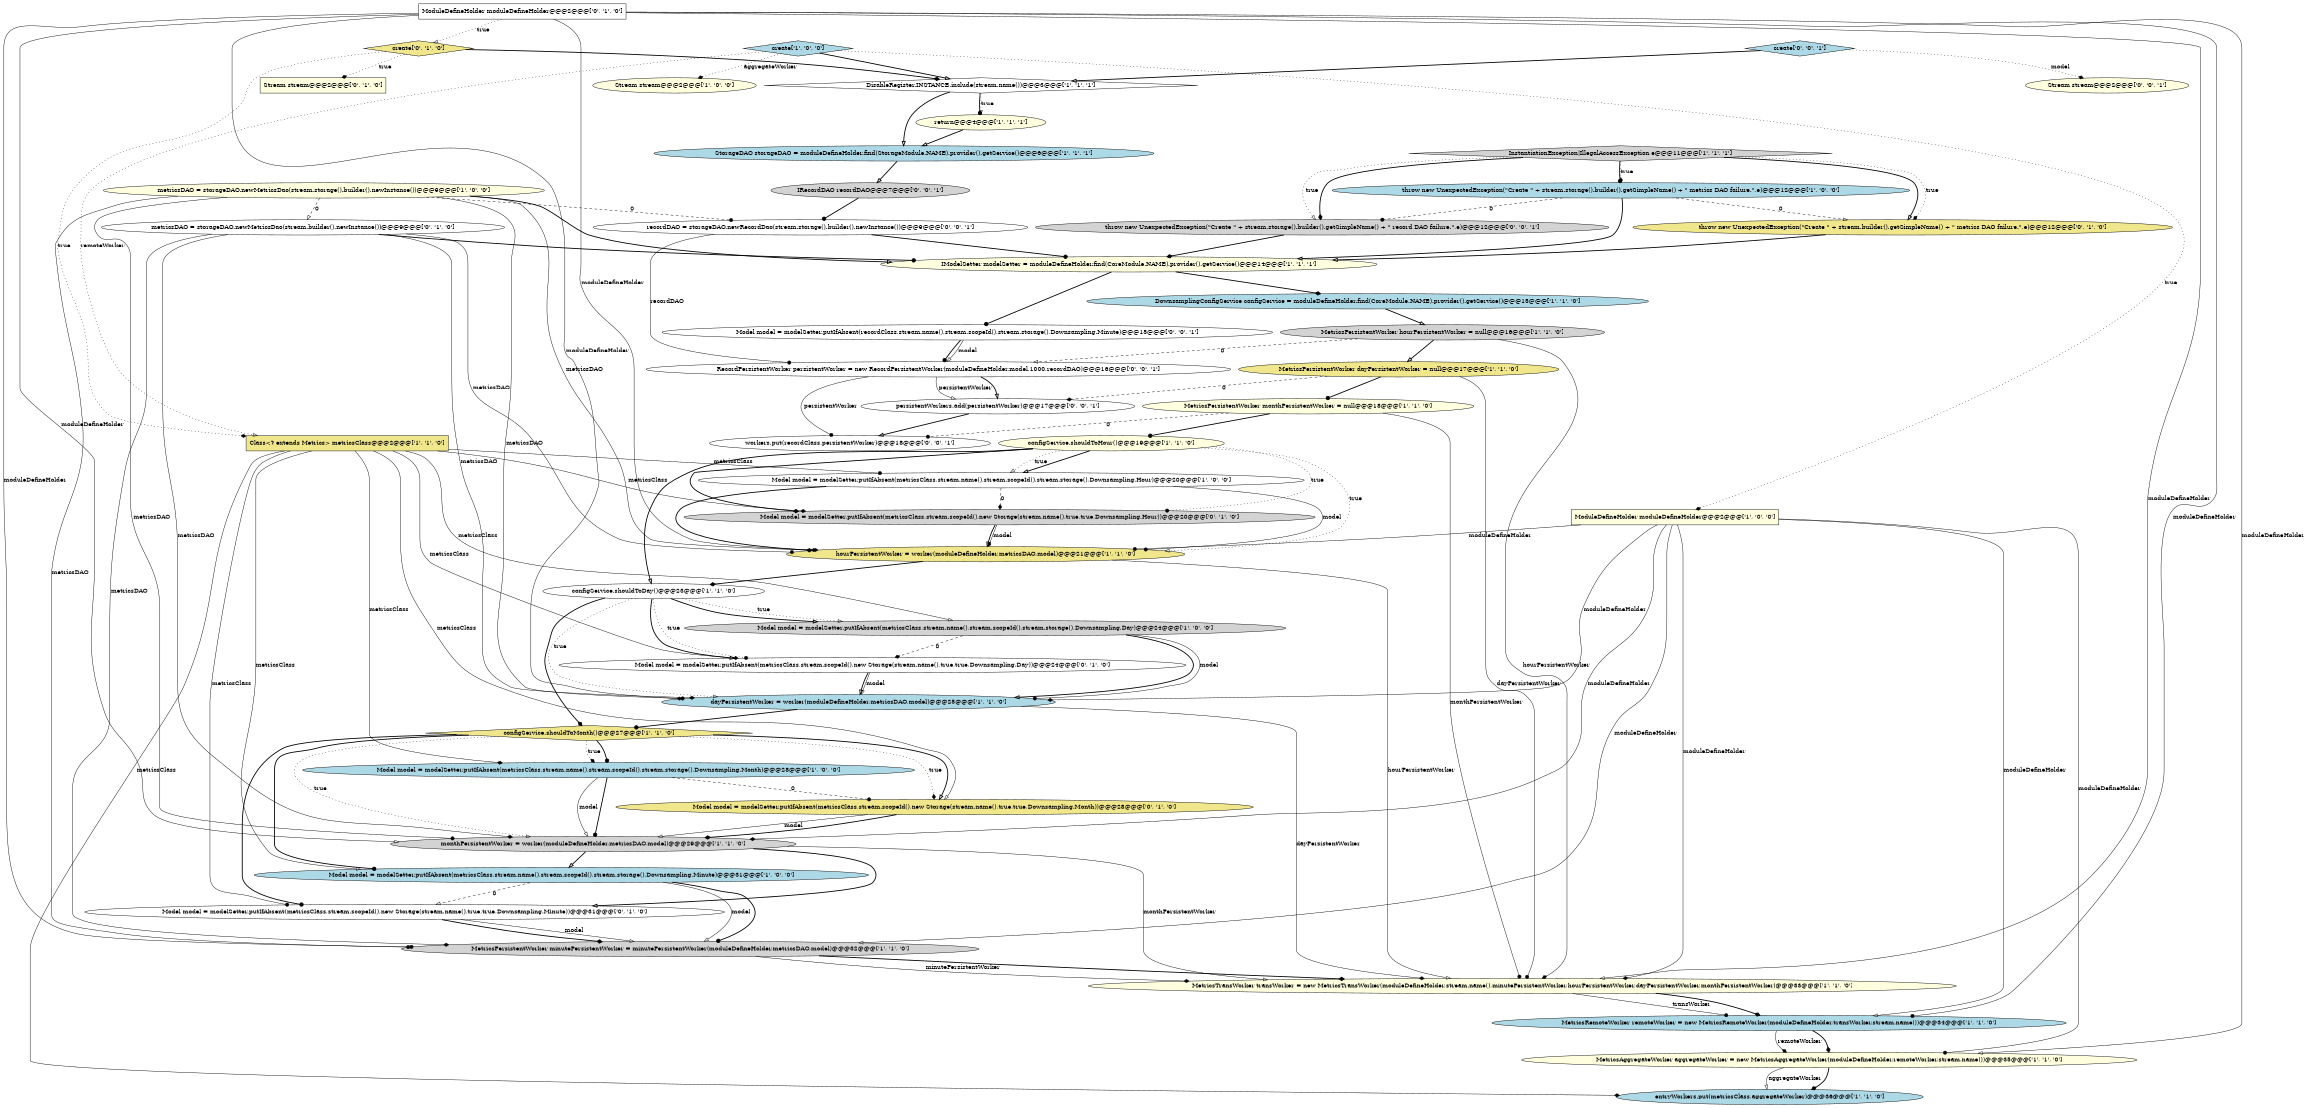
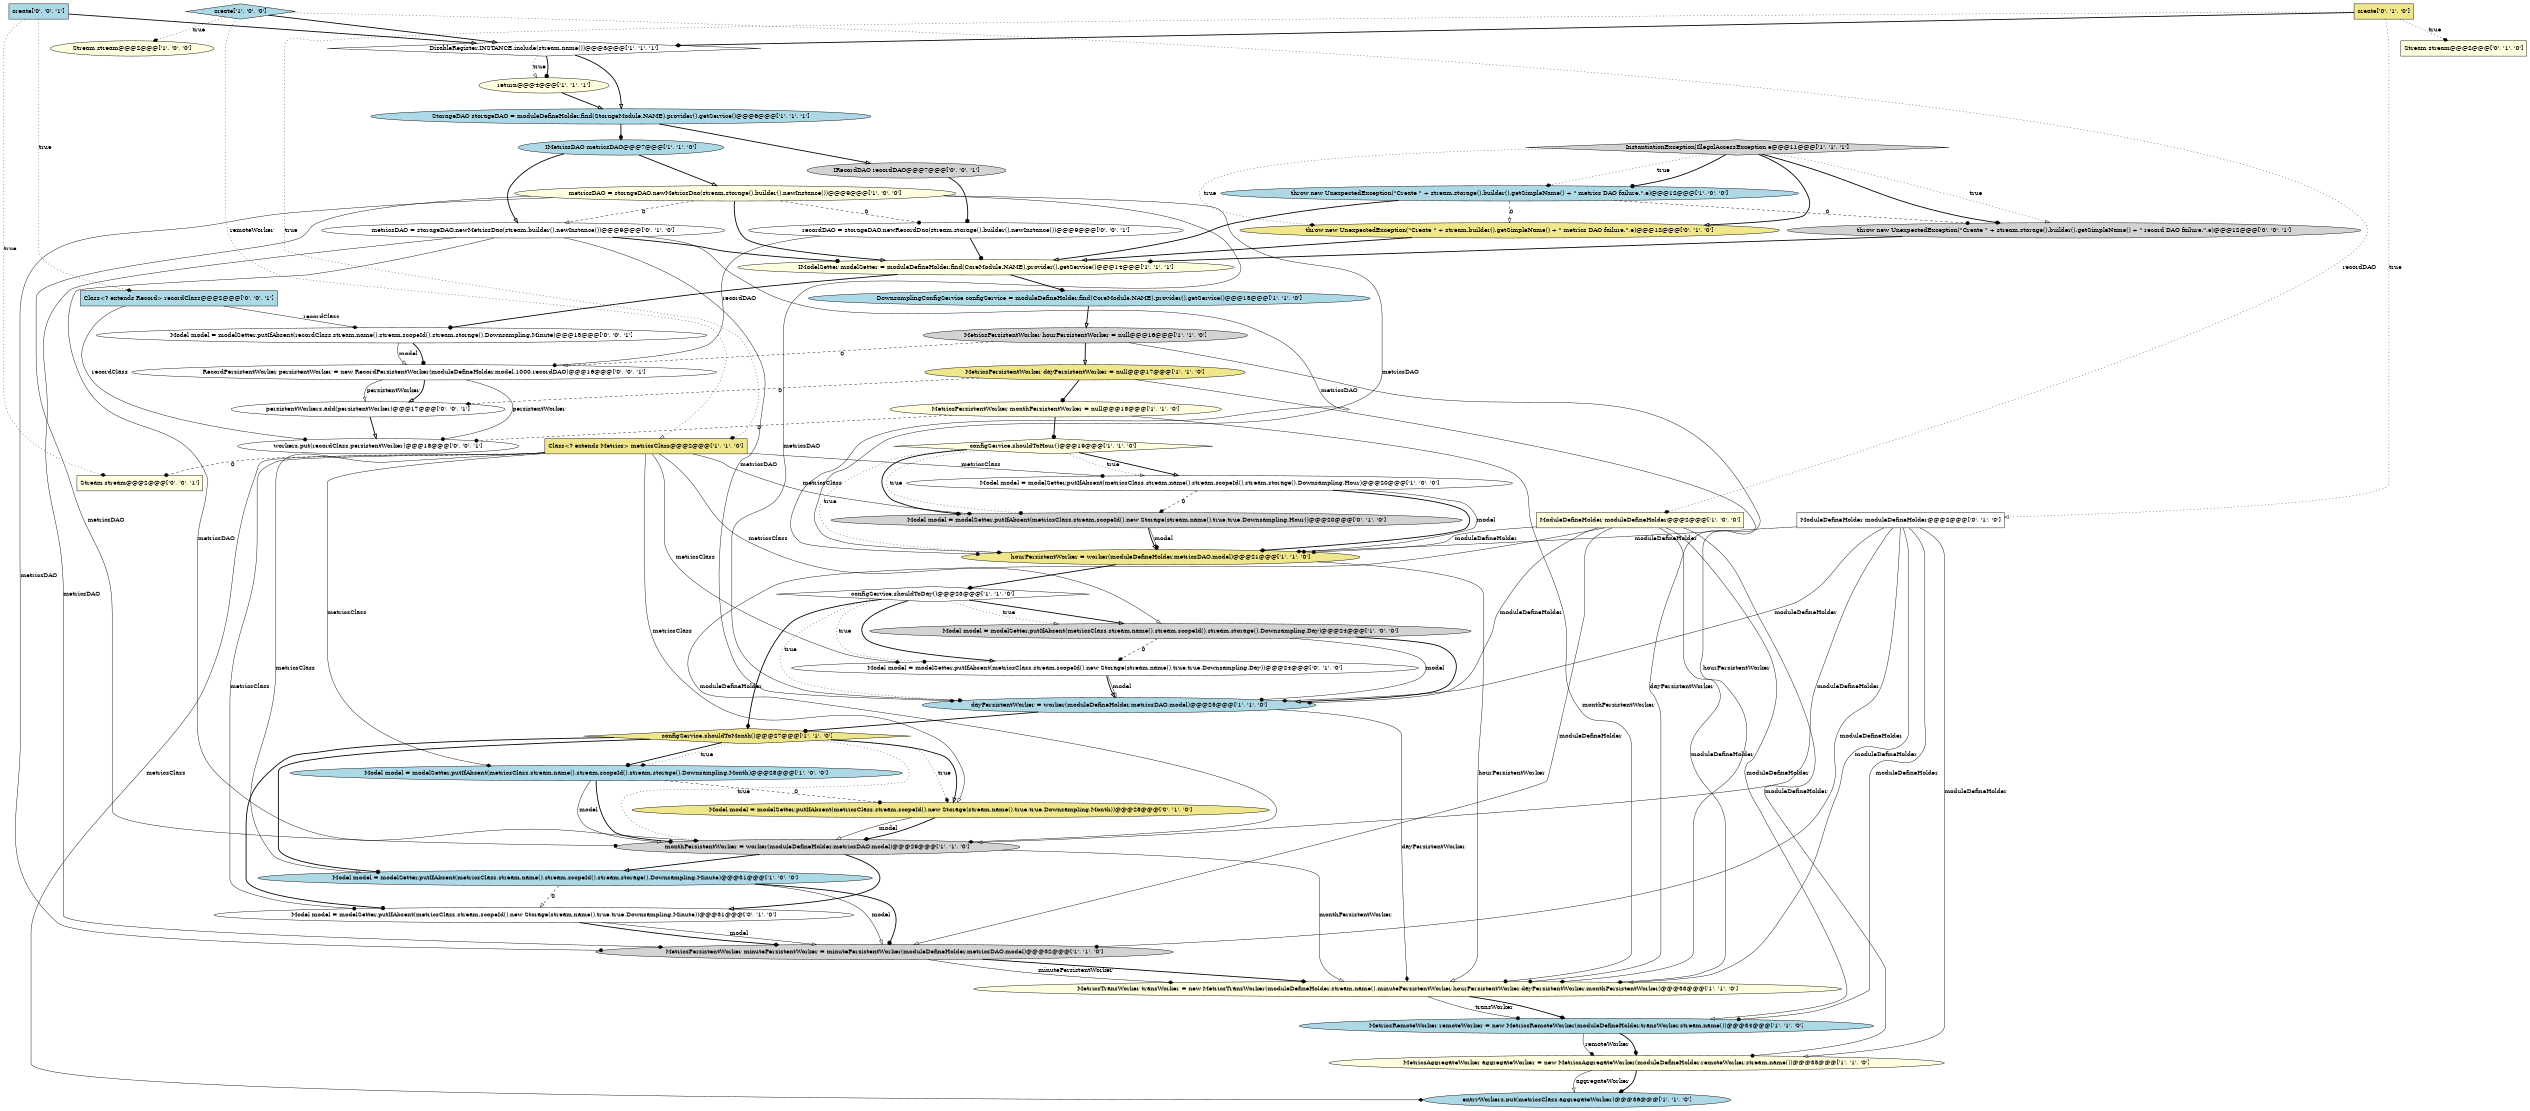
edge "ModuleDefineHolder moduleDefineHolder@@@2@@@['0', '1', '0']" -> "create['0', '1', '0']": reversed
node "create['0', '1', '0']": shape diamond -> box
node "create['0', '0', '1']": shape diamond -> box
edge "create['1', '0', '0']" -> "Stream stream@@@2@@@['1', '0', '0']": label "aggregateWorker" -> "true"
edge "create['0', '0', '1']" -> "Stream stream@@@2@@@['0', '0', '1']": label "model" -> "true"
node "Stream stream@@@2@@@['0', '0', '1']": shape ellipse -> box
node "IMetricsDAO metricsDAO@@@7@@@['1', '1', '0']": added
edge "create['1', '0', '0']" -> "ModuleDefineHolder moduleDefineHolder@@@2@@@['1', '0', '0']": label "true" -> "recordDAO"
node "Class<? extends Record> recordClass@@@2@@@['0', '0', '1']": added
node "configService.shouldToHour()@@@19@@@['1', '1', '0']": shape ellipse -> diamond
edge "configService.shouldToHour()@@@19@@@['1', '1', '0']" -> "configService.shouldToDay()@@@23@@@['1', '1', '0']": removed
edge "Class<? extends Metrics> metricsClass@@@2@@@['1', '1', '0']" -> "Stream stream@@@2@@@['0', '0', '1']": added, label "0"
node "configService.shouldToDay()@@@23@@@['1', '1', '0']": shape ellipse -> diamond
